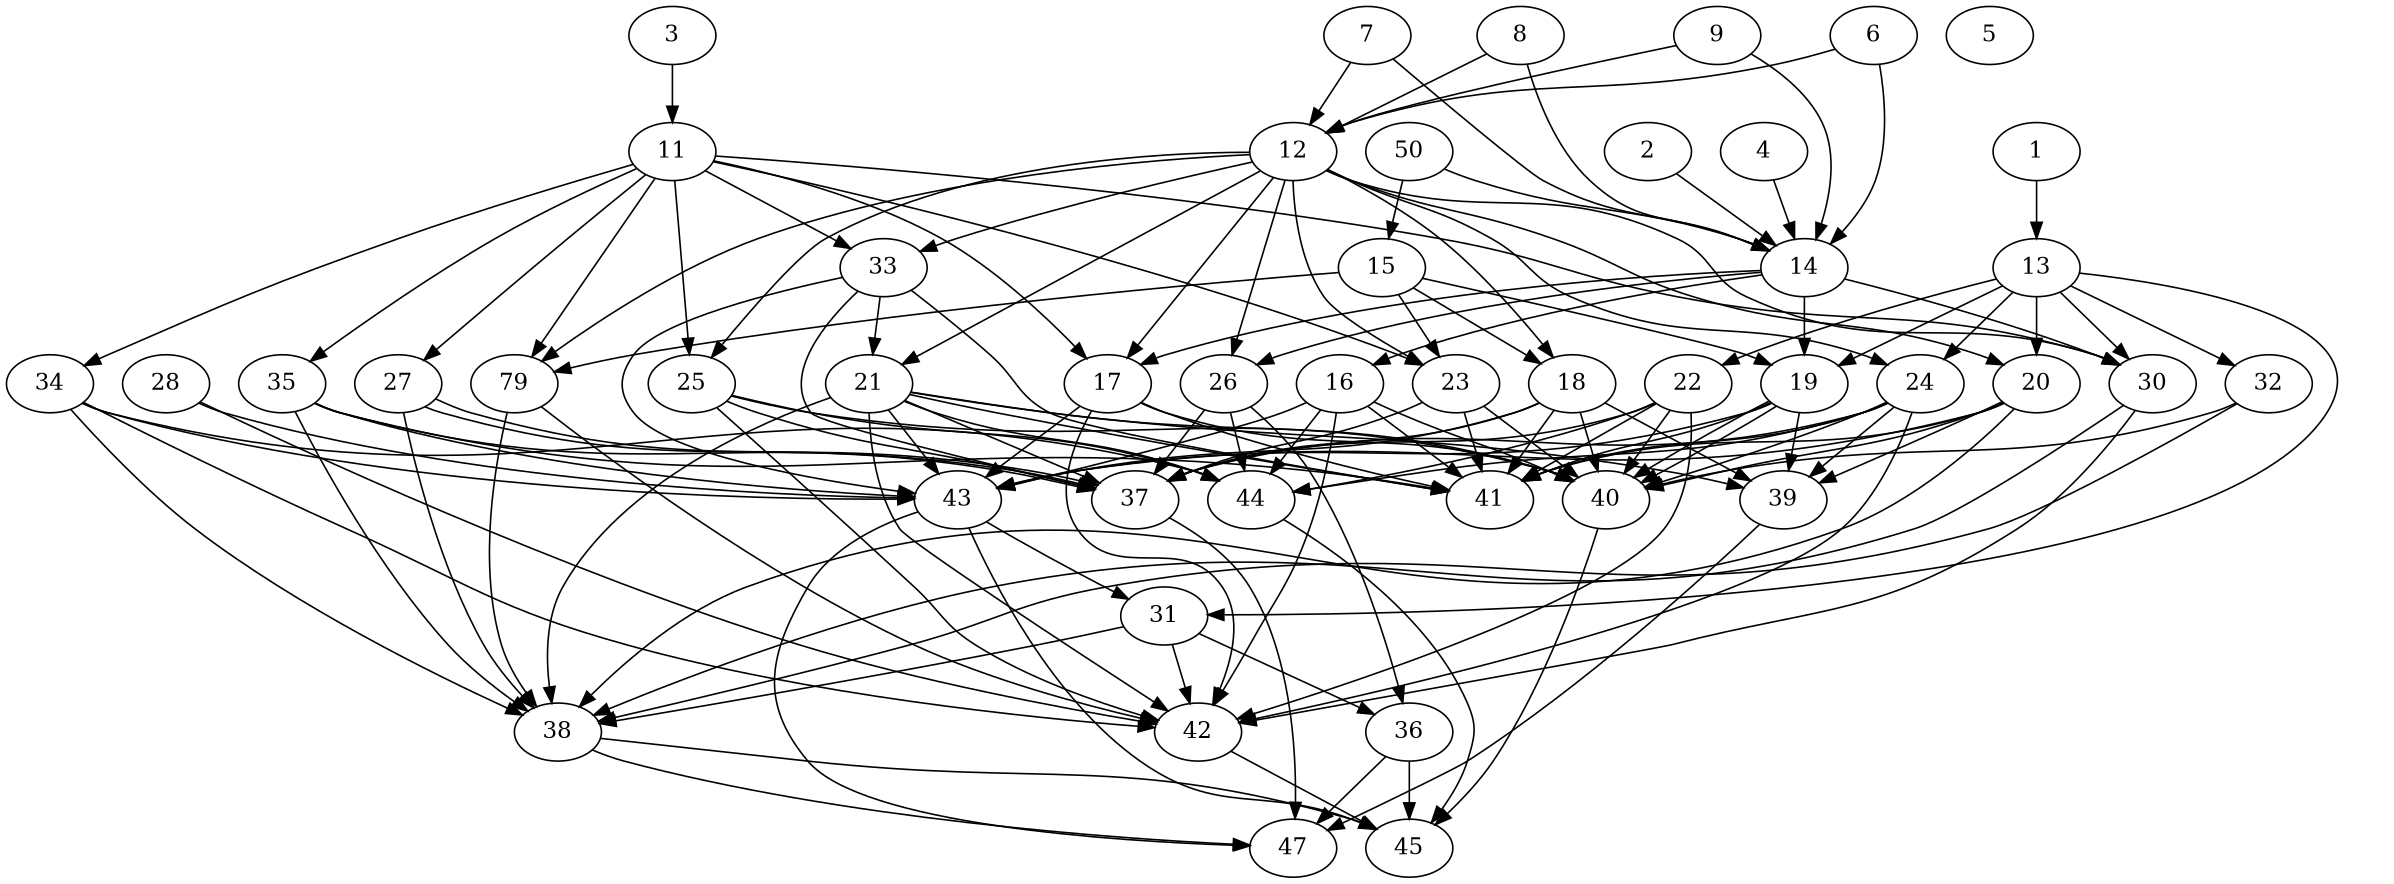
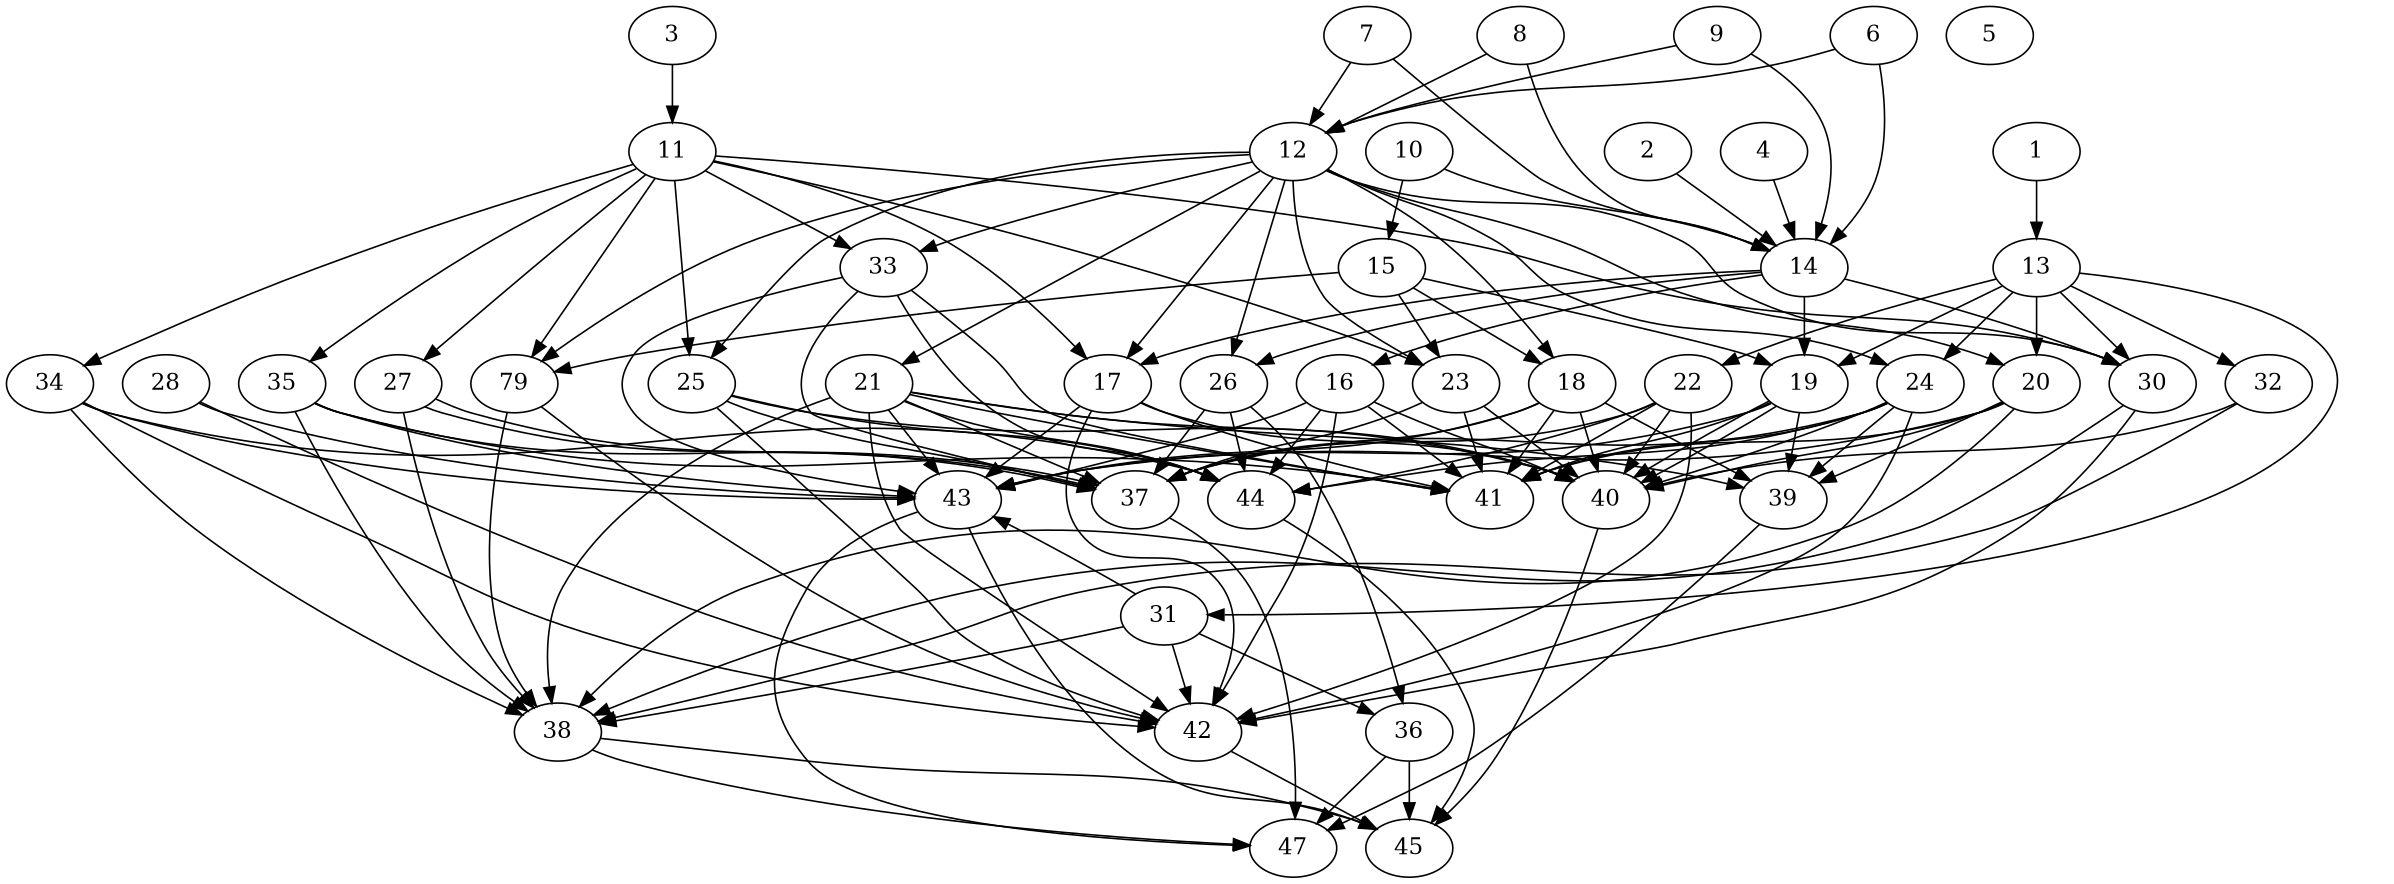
node "50": label "50" -> "10"
edge "33" -> "21": now "33" -> "44"
edge "43" -> "31": reversed
